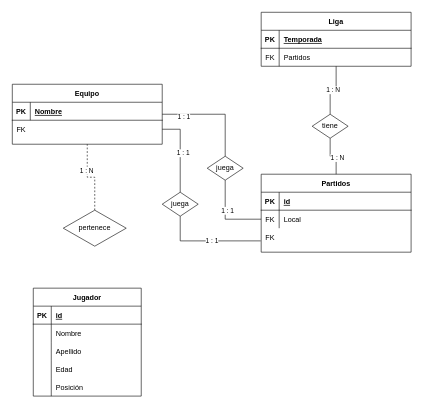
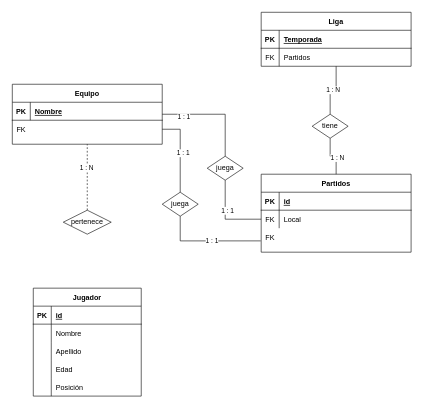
node "pertenece": size 63x36 -> 48x24
